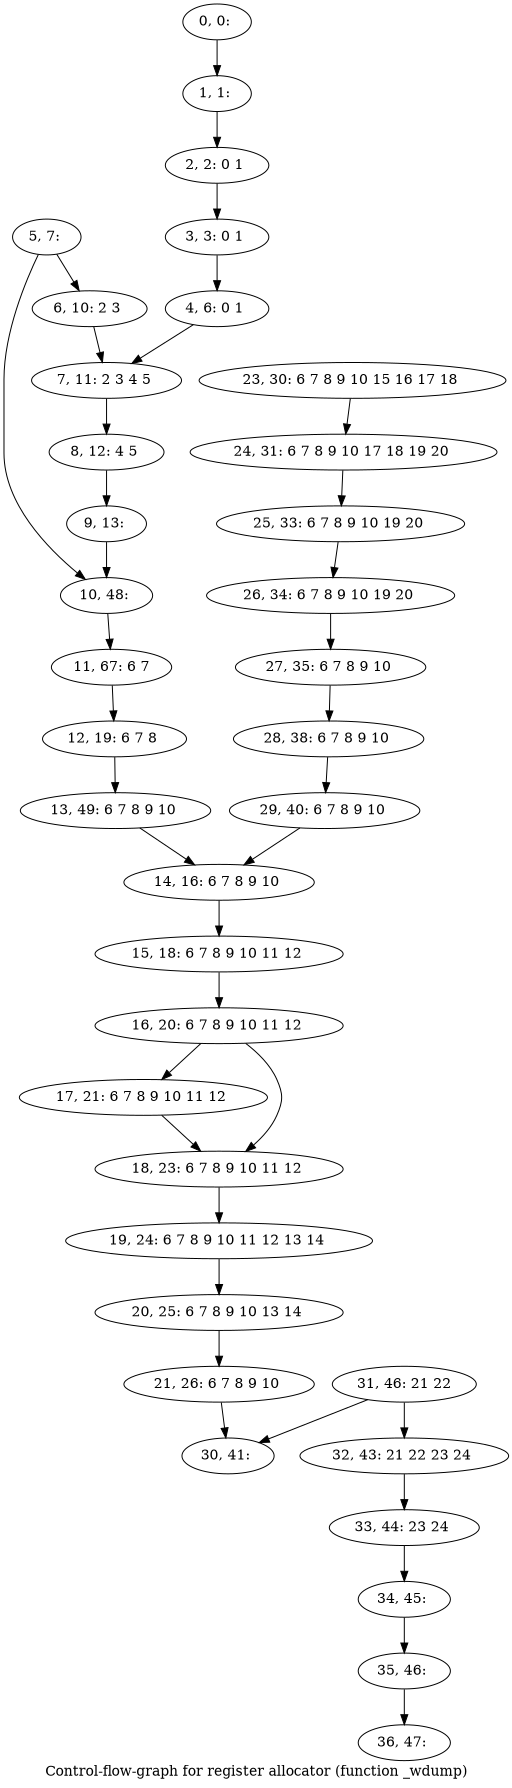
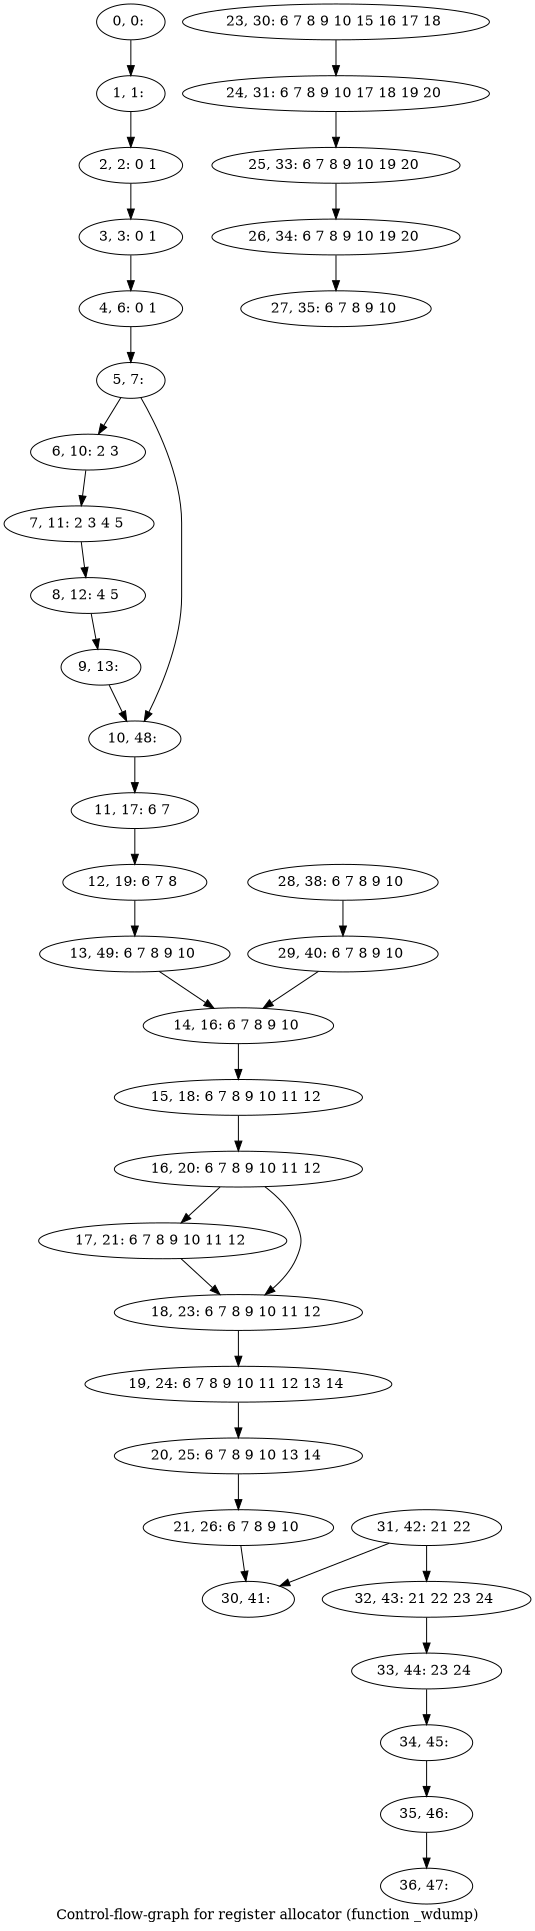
edge "4, 6: 0 1" -> "7, 11: 2 3 4 5": now "4, 6: 0 1" -> "5, 7:"
node "11, 67: 6 7": label "11, 67: 6 7" -> "11, 17: 6 7"
edge "27, 35: 6 7 8 9 10" -> "28, 38: 6 7 8 9 10": removed
node "31, 46: 21 22": label "31, 46: 21 22" -> "31, 42: 21 22"
